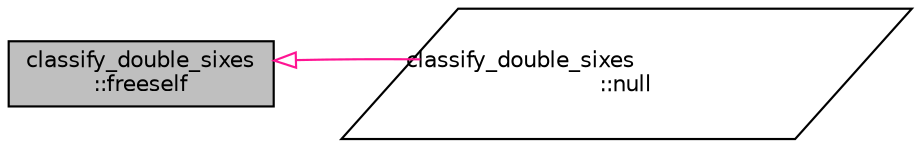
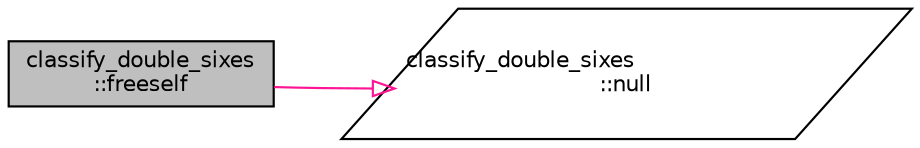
edge "classify_double_sixes ::null" -> "classify_double_sixes ::freeself": reversed
